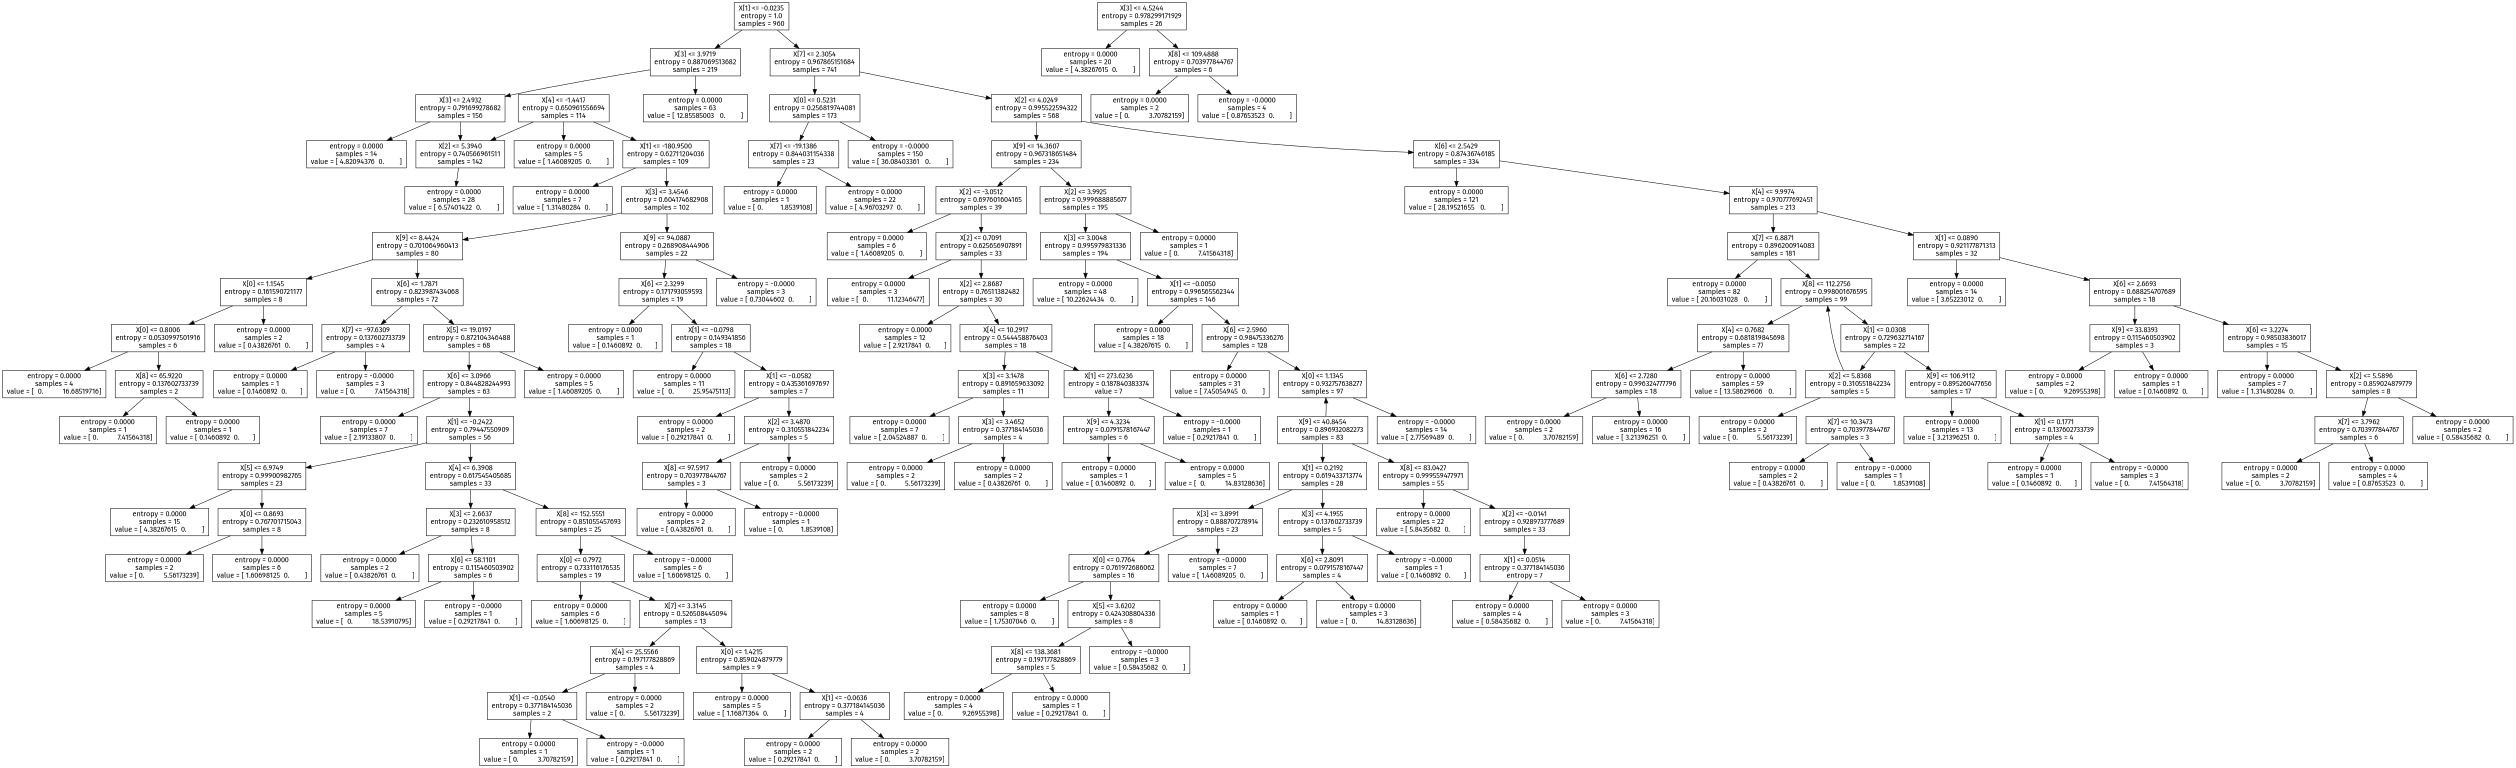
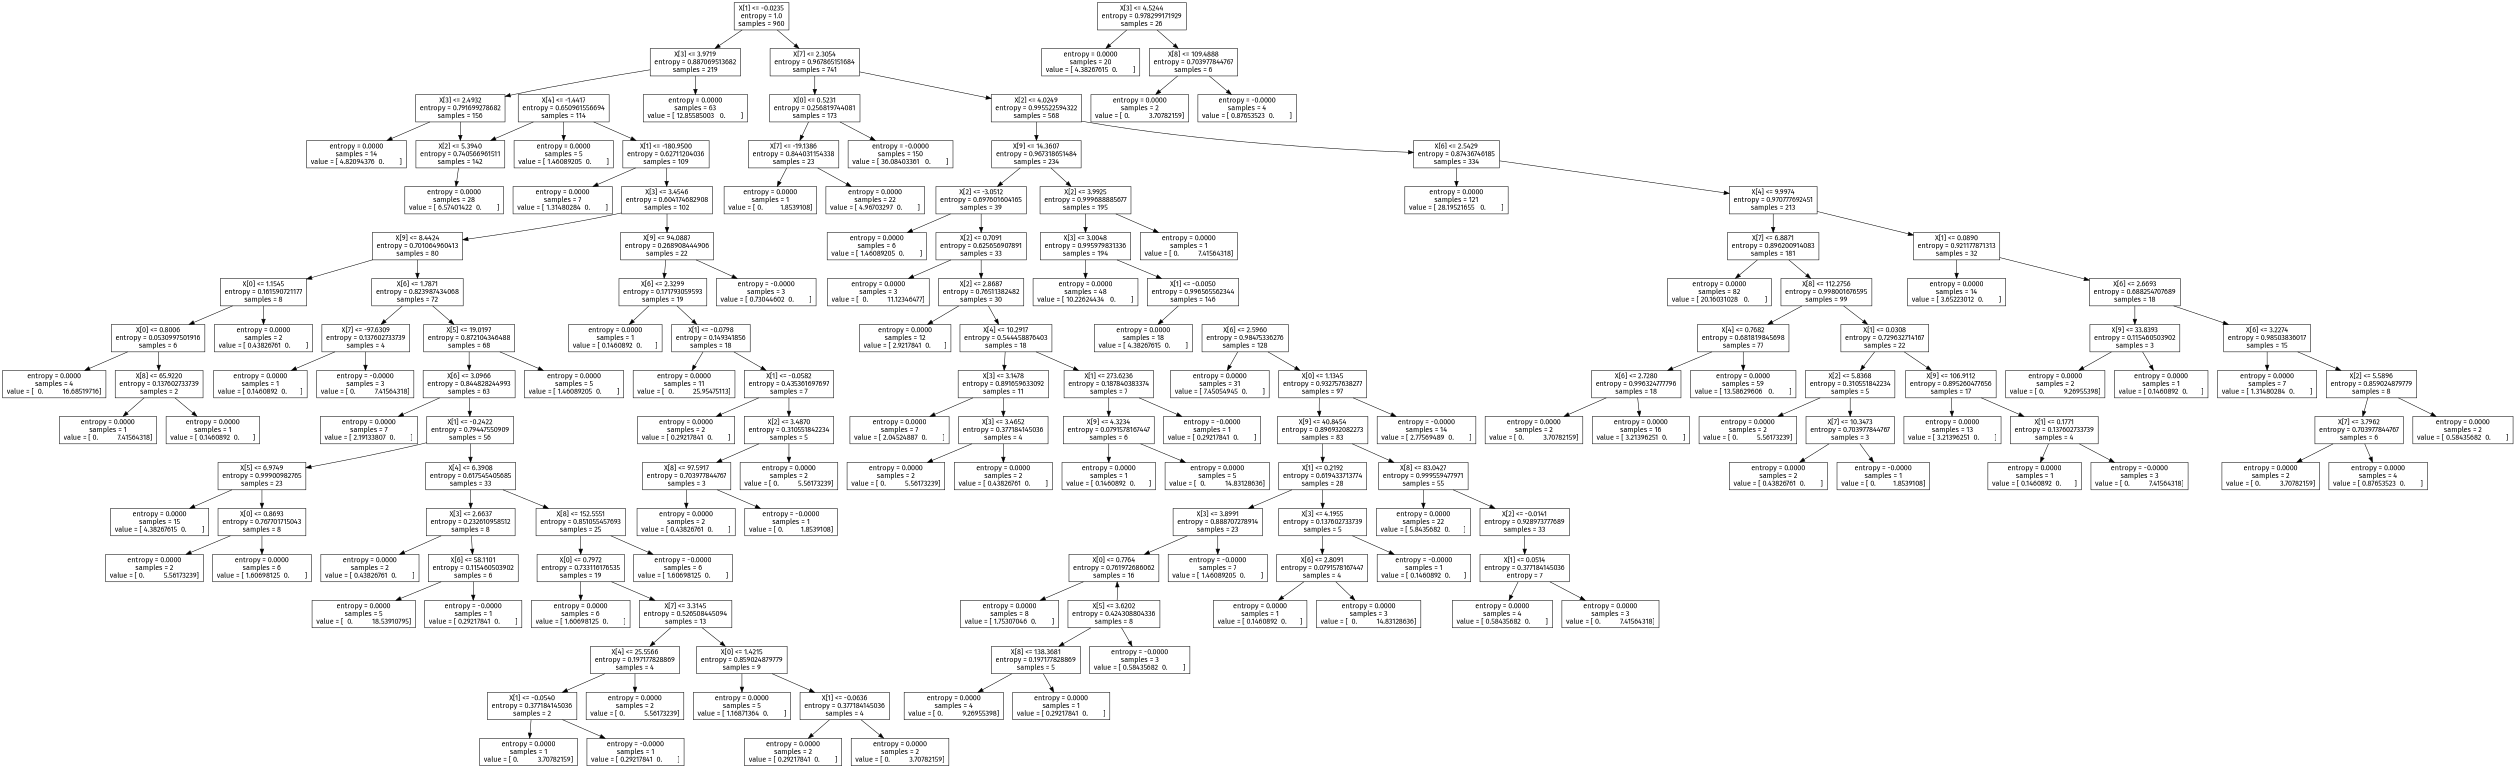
edge "X[1] <= -0.0050 entropy = 0.996565562344 samples = 146" -> "X[6] <= 2.5960 entropy = 0.98475336276 samples = 128": removed
edge "X[2] <= 5.8368 entropy = 0.310551842234 samples = 5" -> "X[8] <= 112.2756 entropy = 0.998001676595 samples = 99": now "X[2] <= 5.8368 entropy = 0.310551842234 samples = 5" -> "X[7] <= 10.3473 entropy = 0.703977844767 samples = 3"
node "X[1] <= 273.6236 entropy = 0.187840383374 value = 7": label "X[1] <= 273.6236 entropy = 0.187840383374 value = 7" -> "X[1] <= 273.6236 entropy = 0.187840383374 samples = 7"
edge "X[9] <= 40.8454 entropy = 0.896932082273 samples = 83" -> "X[0] <= 1.1345 entropy = 0.932757638277 samples = 97": reversed
edge "X[0] <= 0.7764 entropy = 0.761972686062 samples = 16" -> "X[5] <= 3.6202 entropy = 0.424308804336 samples = 8": reversed
